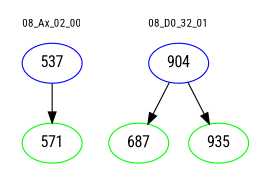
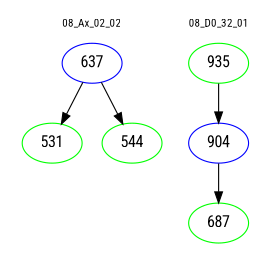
cluster "08_Ax_02_00": label "08_Ax_02_00" -> "08_Ax_02_02"
node "537": label "537" -> "637"
edge "904" -> "935": reversed
node "571": label "571" -> "531"
node "544": added
